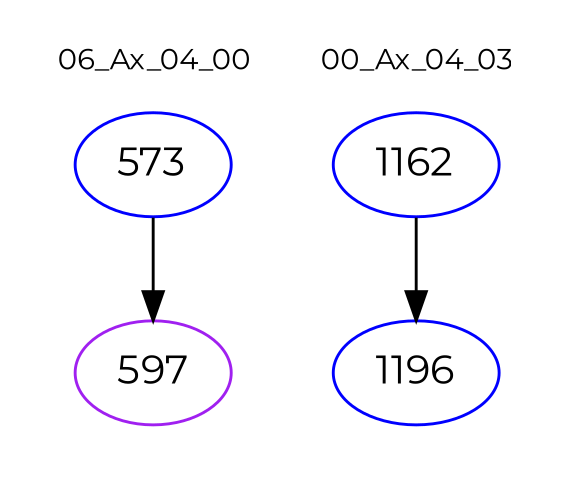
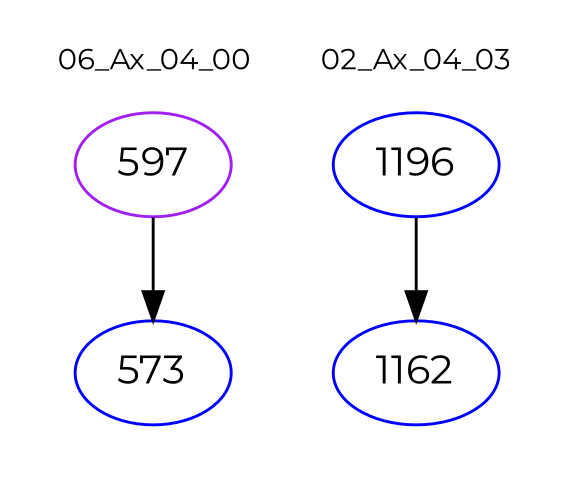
cluster "00_Ax_04_03": label "00_Ax_04_03" -> "02_Ax_04_03"
edge "573" -> "597": reversed
edge "1162" -> "1196": reversed
